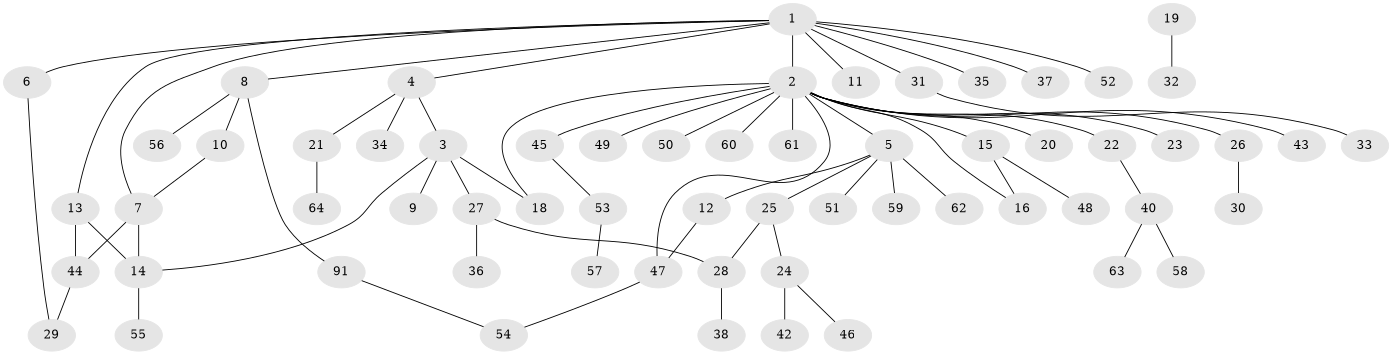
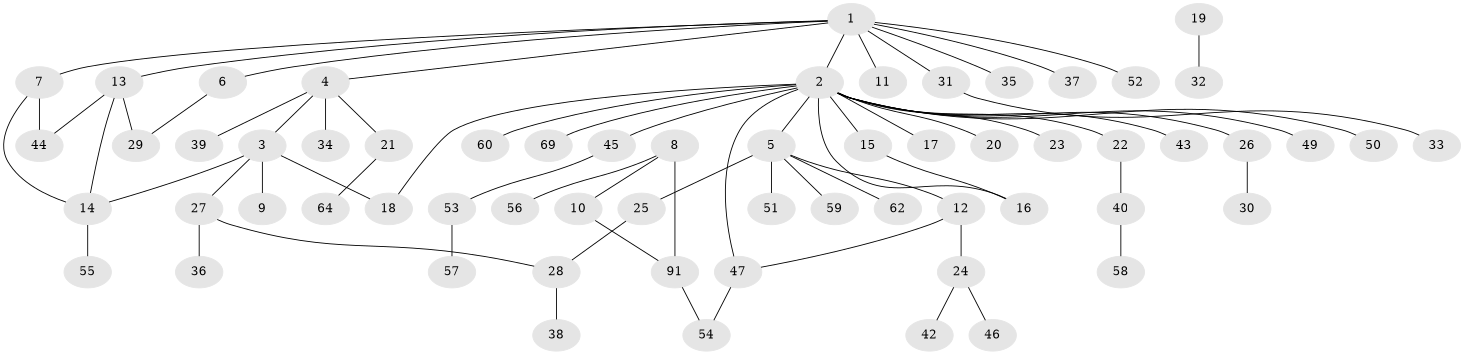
edge "1" -- "8": removed
node "39": added
node "61": label "61" -> "69"
node "17": added
edge "10" -- "7": now "10" -- "91"
node "48": removed
edge "25" -- "24": now "12" -- "24"
node "63": removed
edge "44" -- "29": now "13" -- "29"
